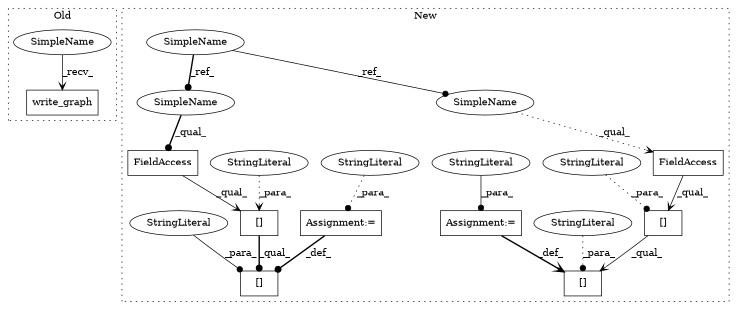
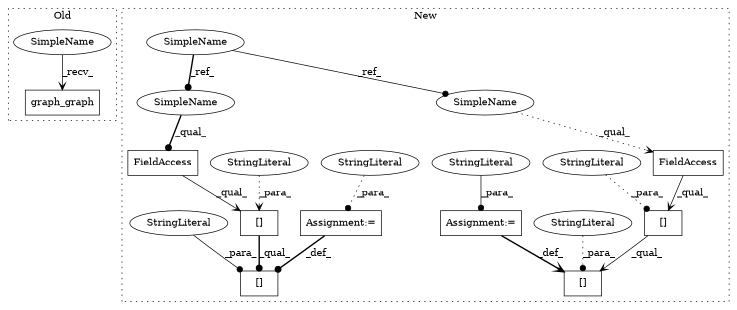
node "write_graph": label "write_graph" -> "graph_graph"
